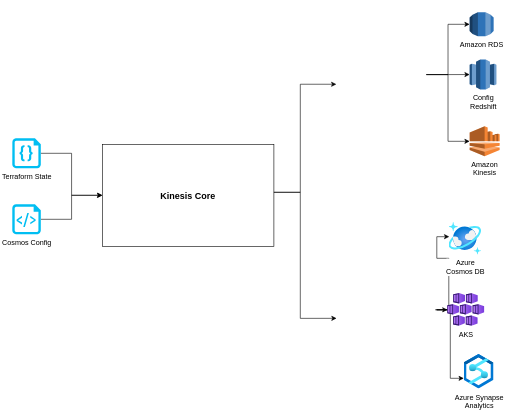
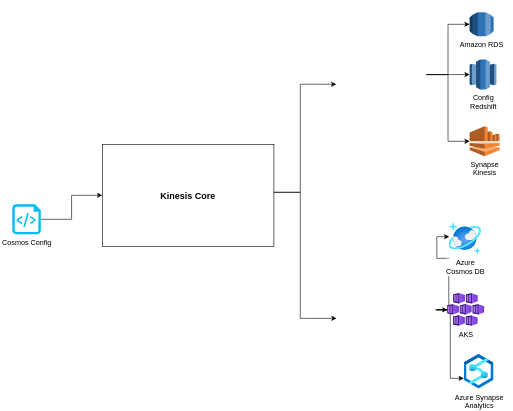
node "Terraform State": removed
node "Amazon Kinesis": label "Amazon Kinesis" -> "Synapse Kinesis"
edge "Terraform State" -> "Kinesis Core": removed
